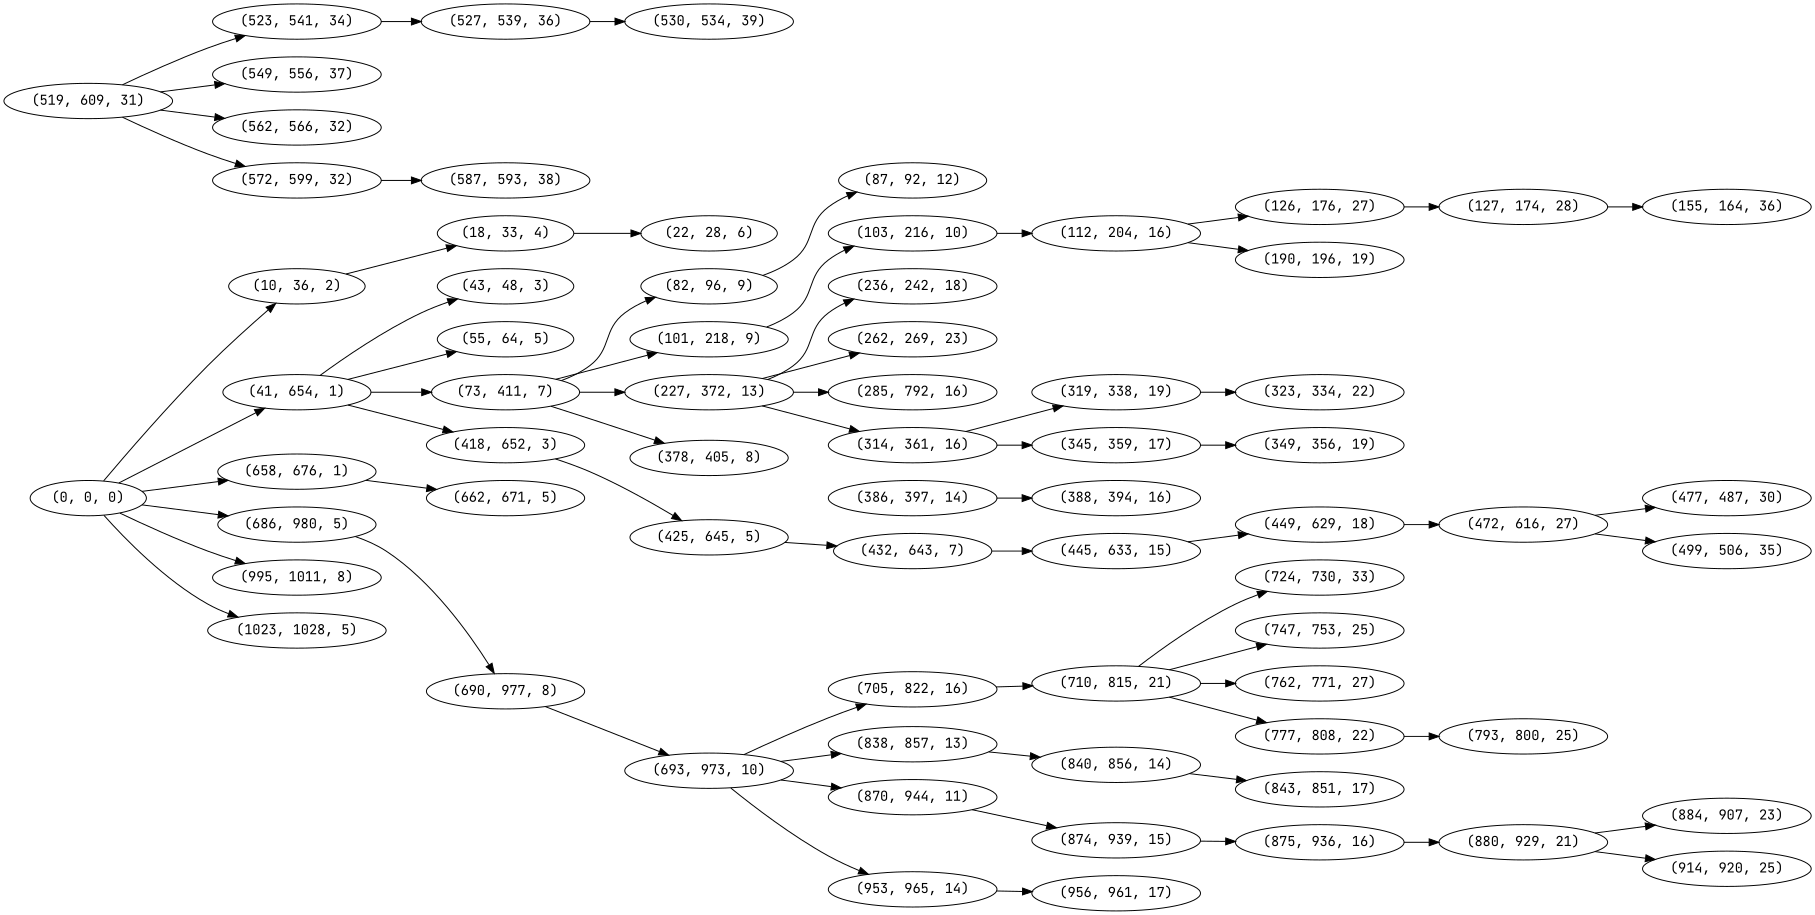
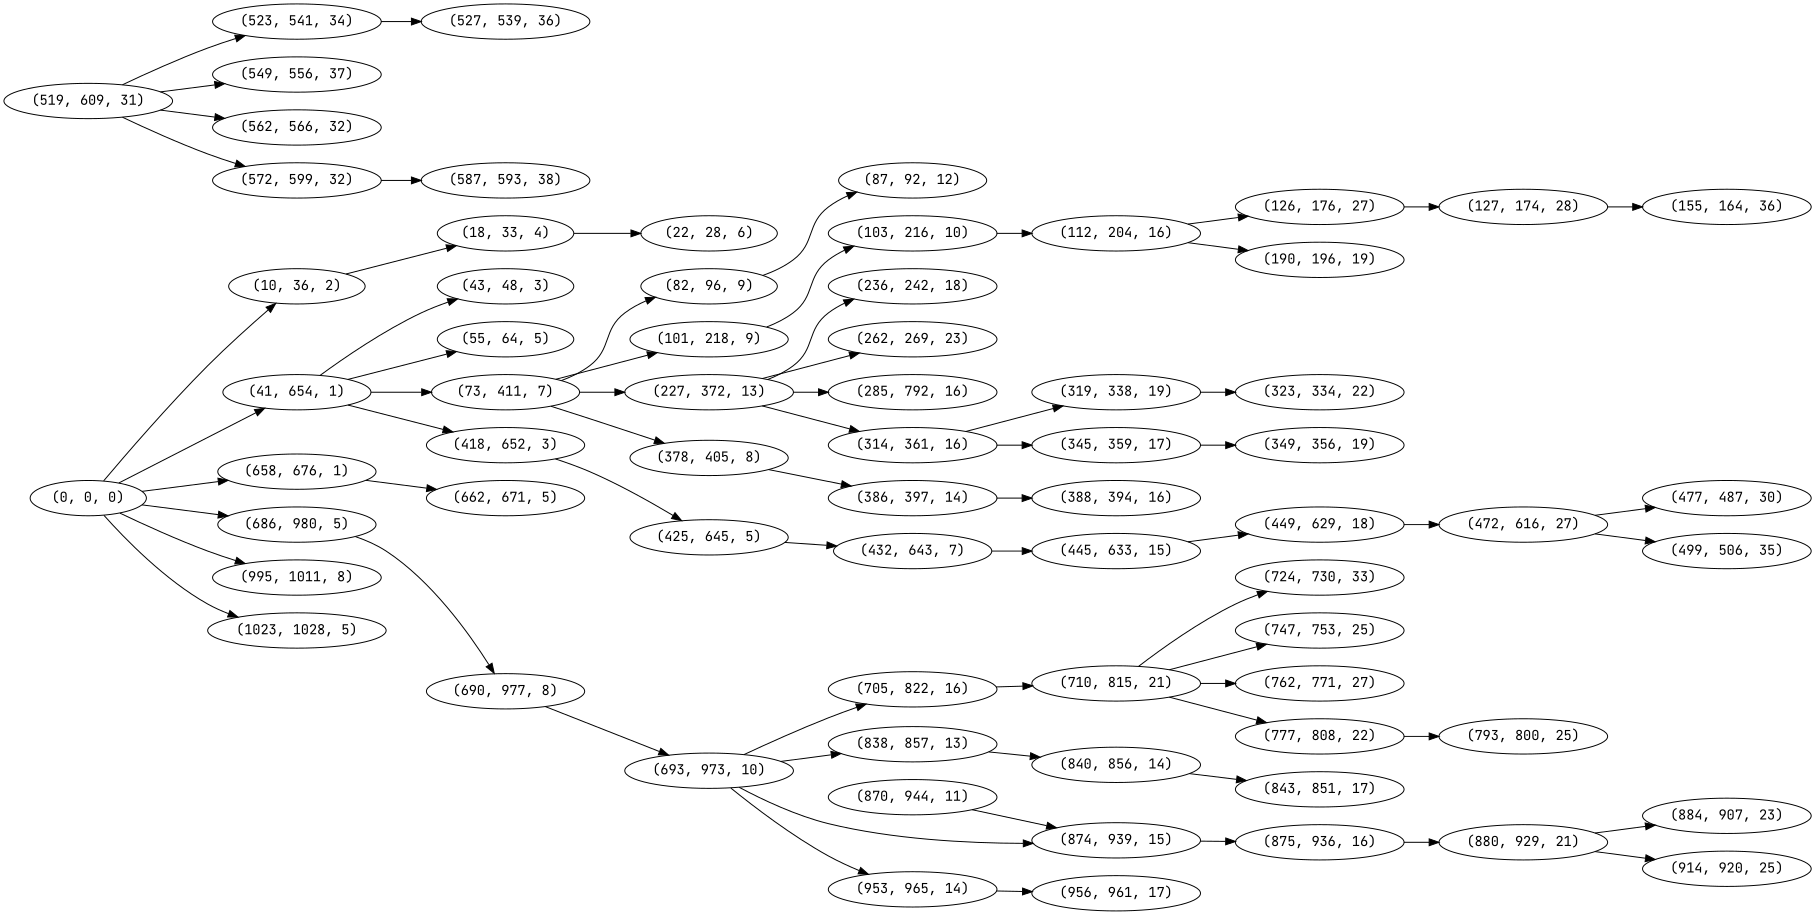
node "(530, 534, 39)": removed
edge "(378, 405, 8)" -> "(386, 397, 14)": added
edge "(693, 973, 10)" -> "(870, 944, 11)": now "(693, 973, 10)" -> "(874, 939, 15)"
